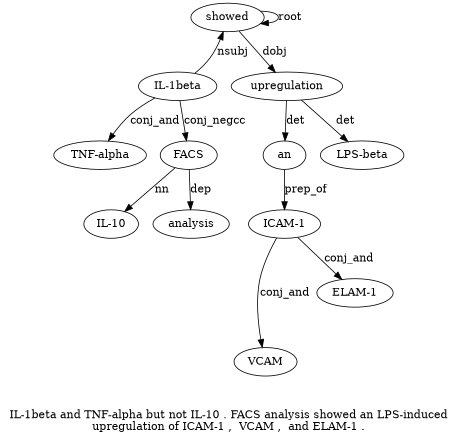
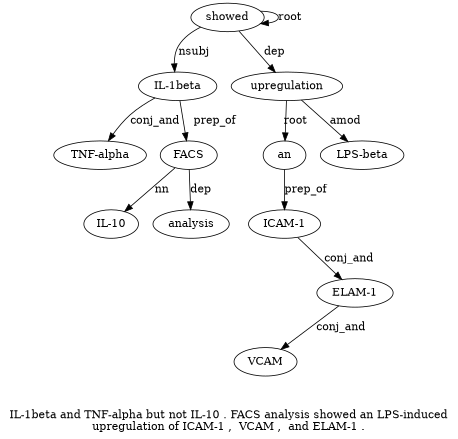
edge "showed" -> "upregulation": label "dobj" -> "dep"
edge "IL-1beta" -> "showed": reversed
edge "IL-1beta" -> "FACS": label "conj_negcc" -> "prep_of"
edge "upregulation" -> "an": label "det" -> "root"
edge "upregulation" -> "LPS-beta": label "det" -> "amod"
edge "ICAM-1" -> "VCAM": now "ELAM-1" -> "VCAM"
